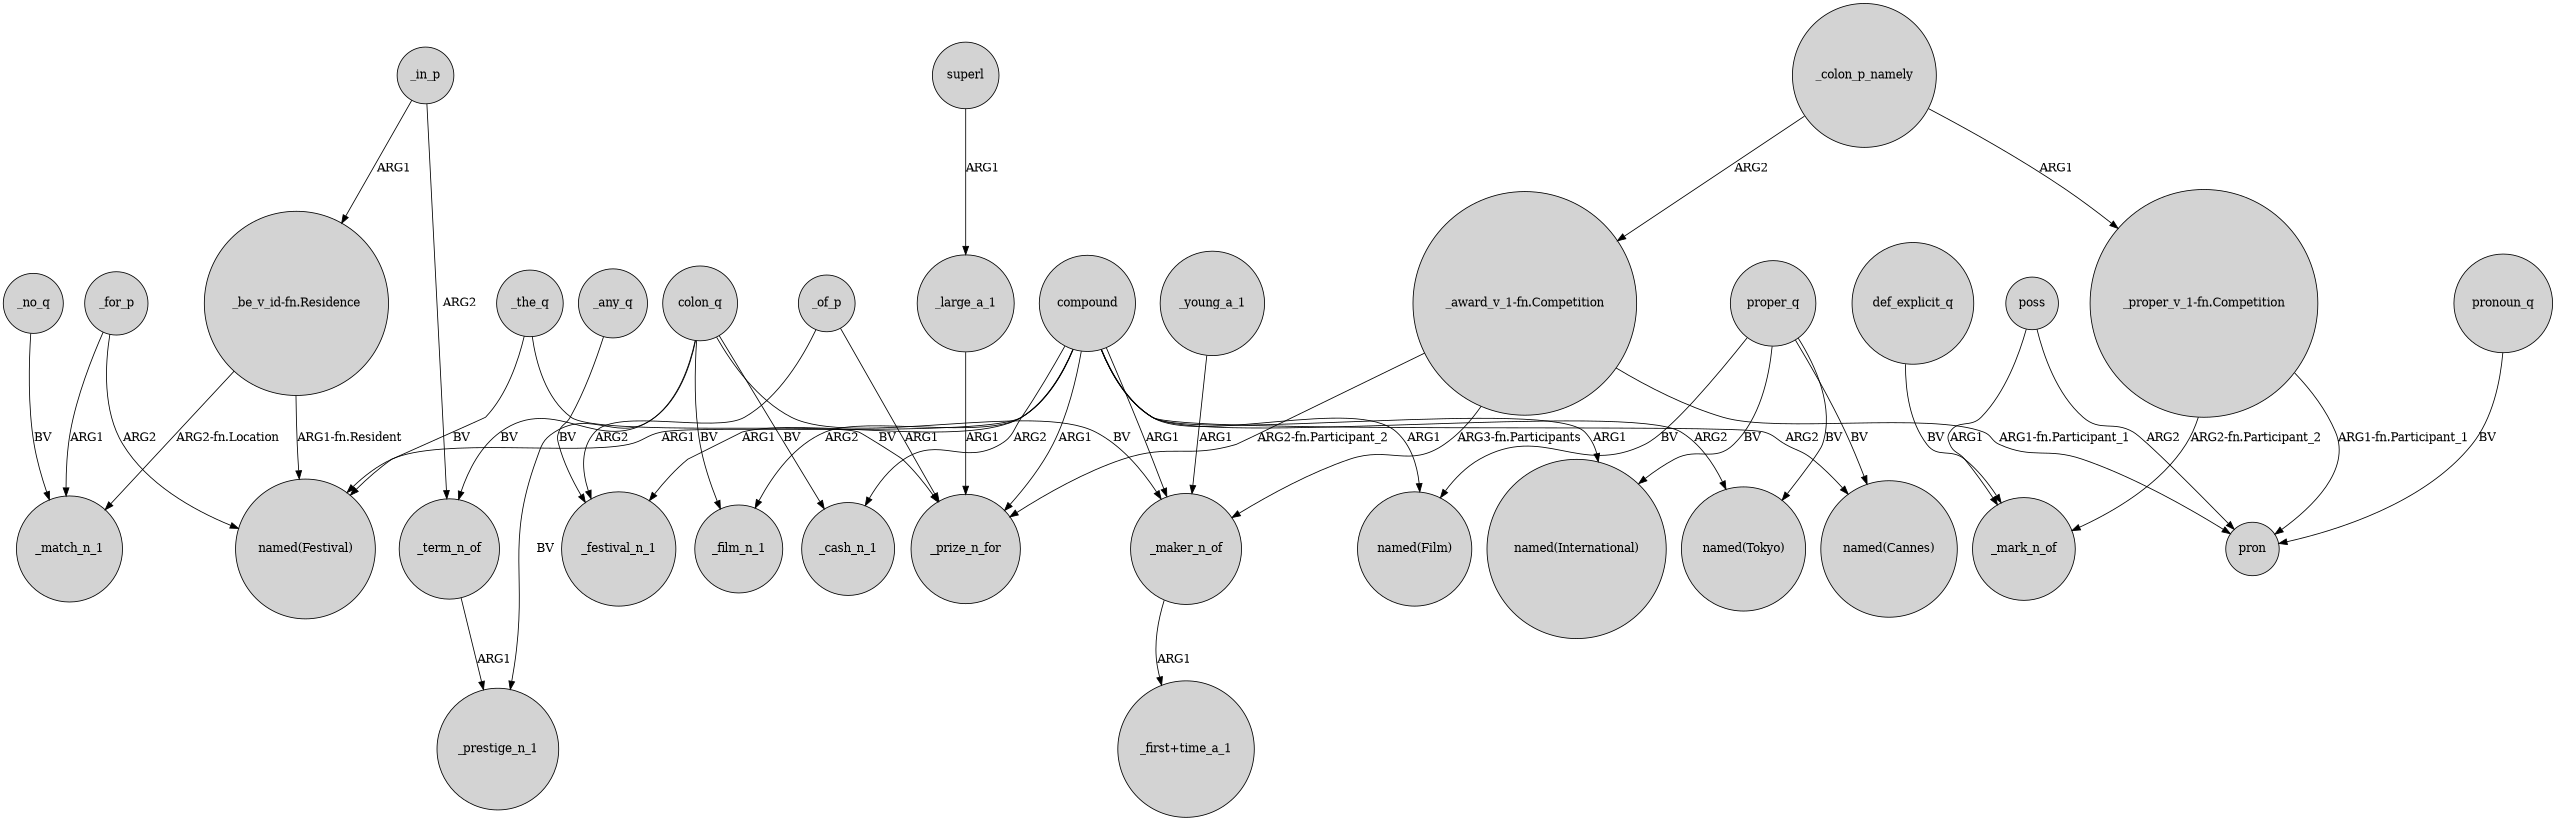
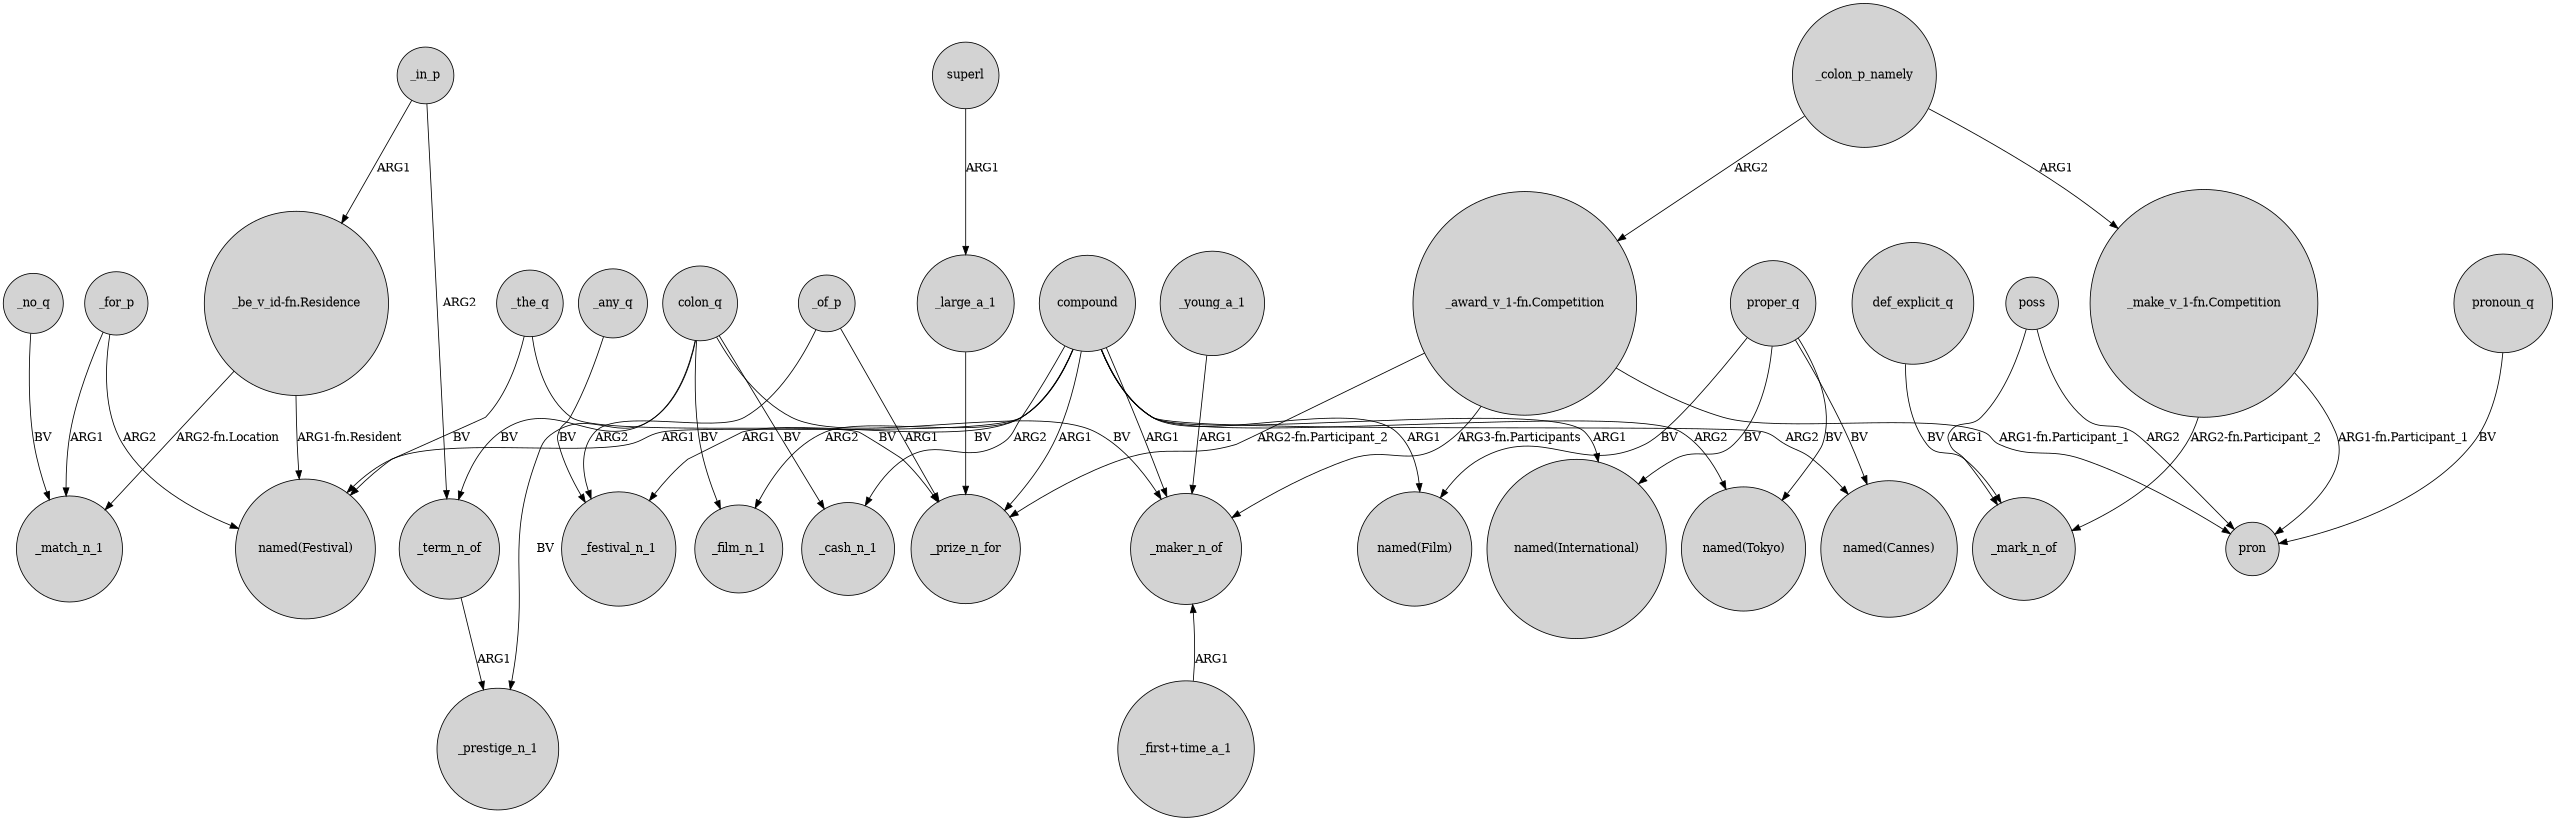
node "_proper_v_1-fn.Competition": label "_proper_v_1-fn.Competition" -> "_make_v_1-fn.Competition"
edge "_large_a_1" -> "_prize_n_for": label "ARG1" -> "BV"
edge "_maker_n_of" -> "_first+time_a_1": reversed
